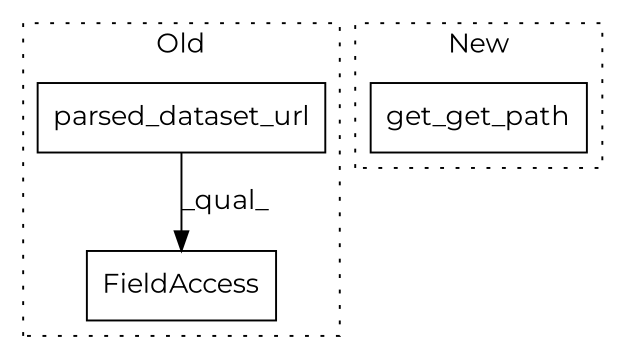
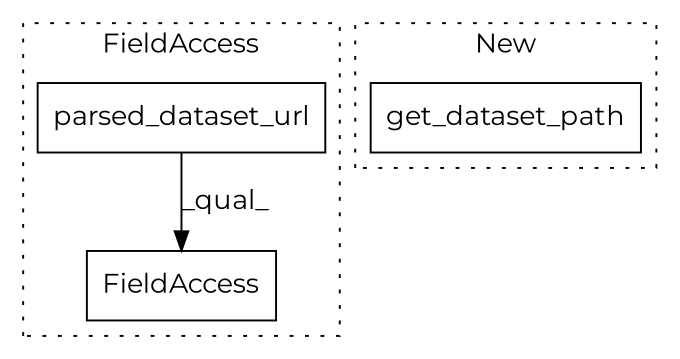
cluster "Old": label "Old" -> "FieldAccess"
node "get_get_path": label "get_get_path" -> "get_dataset_path"
